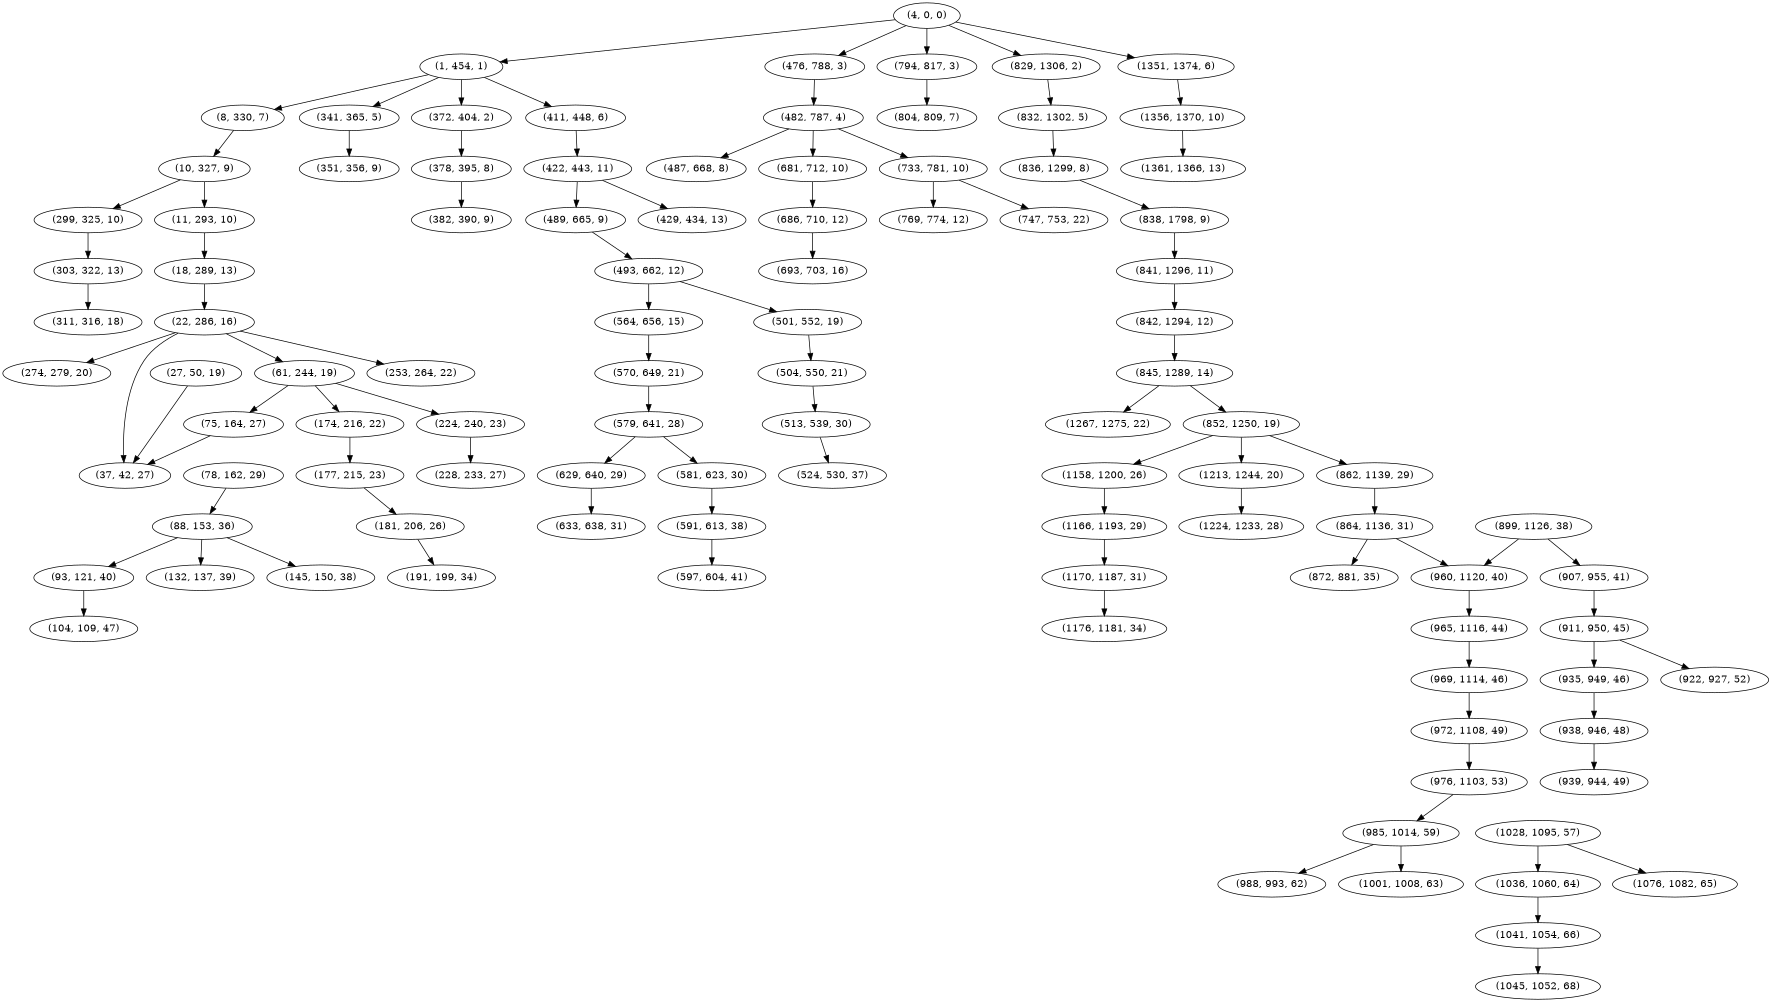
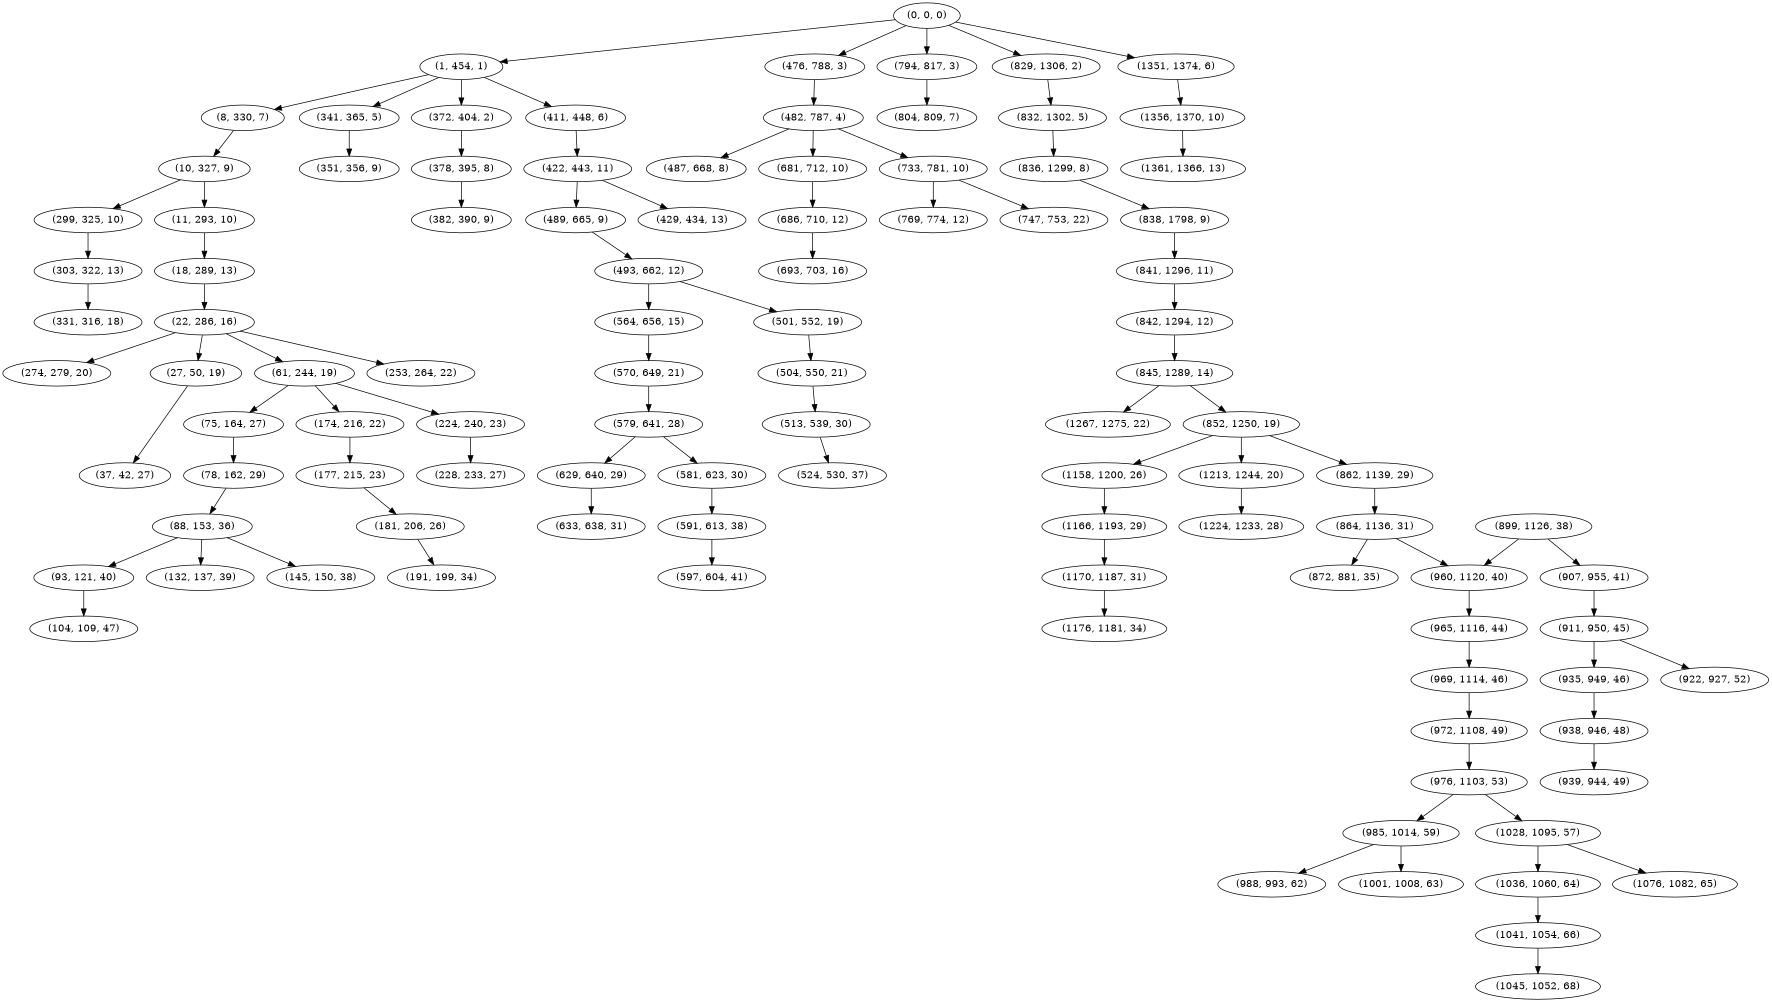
node "(4, 0, 0)": label "(4, 0, 0)" -> "(0, 0, 0)"
node "(311, 316, 18)": label "(311, 316, 18)" -> "(331, 316, 18)"
edge "(22, 286, 16)" -> "(37, 42, 27)": now "(22, 286, 16)" -> "(27, 50, 19)"
edge "(75, 164, 27)" -> "(37, 42, 27)": now "(75, 164, 27)" -> "(78, 162, 29)"
edge "(976, 1103, 53)" -> "(1028, 1095, 57)": added
